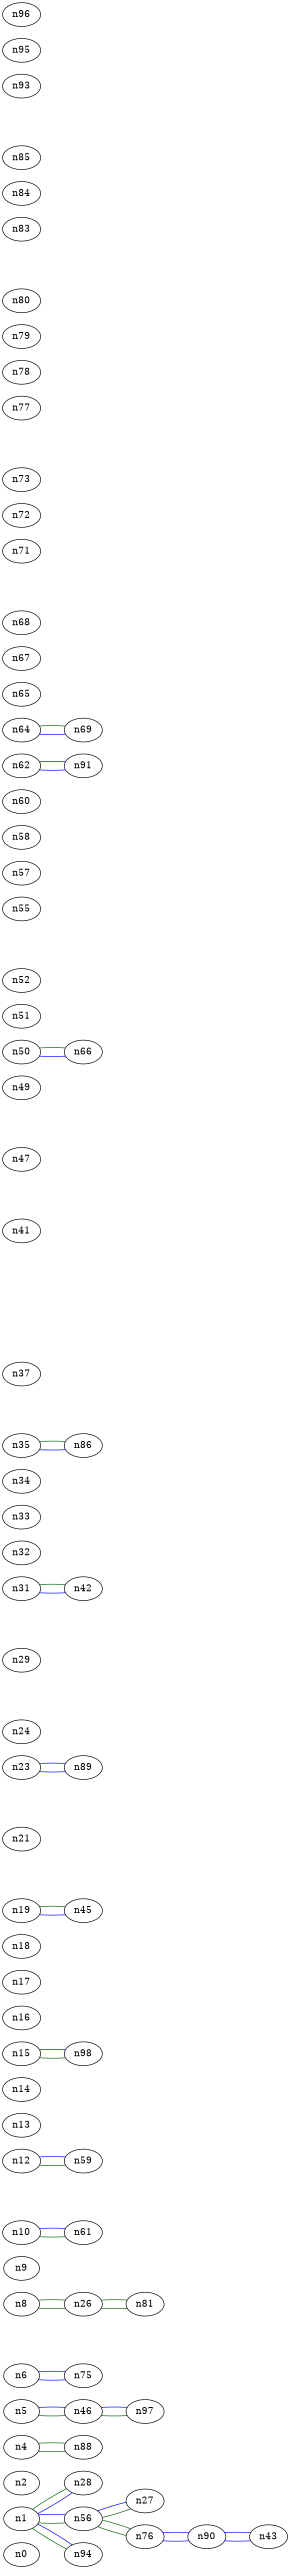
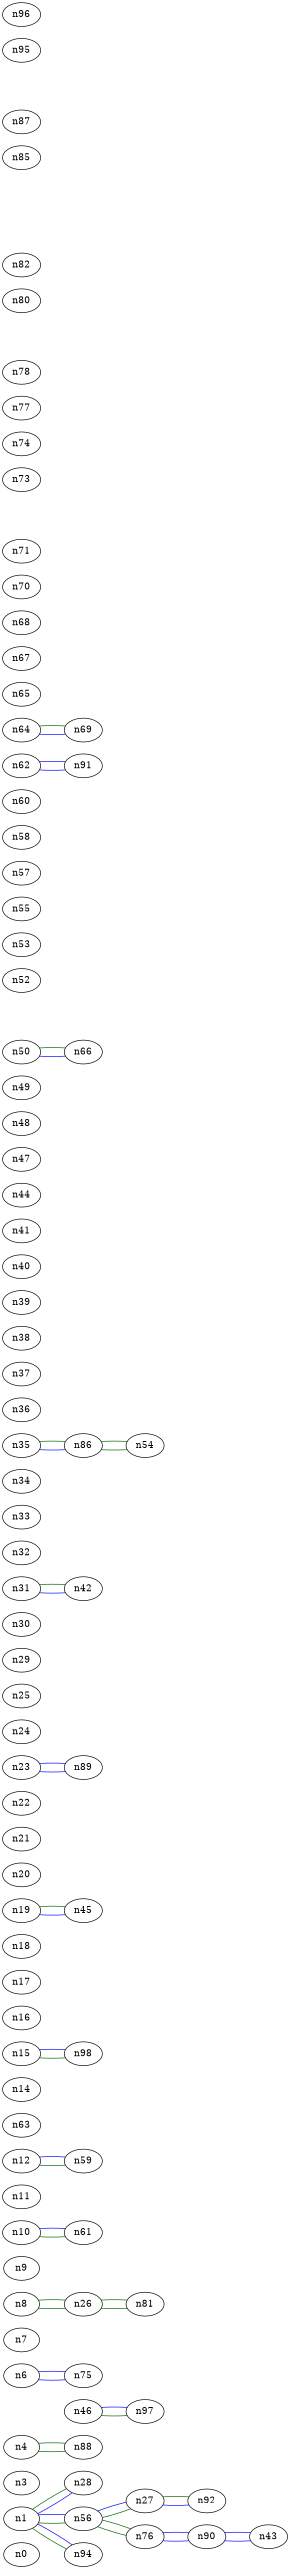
node "n93": removed
node "n87": added
node "n84": removed
node "n83": removed
node "n82": added
node "n79": removed
node "n74": added
node "n72": removed
node "n70": added
node "n53": added
node "n51": removed
node "n48": added
node "n44": added
node "n40": added
node "n39": added
node "n38": added
node "n36": added
node "n54": added
node "n30": added
node "n25": added
node "n22": added
node "n20": added
node "n13": label "n13" -> "n63"
node "n11": added
node "n7": added
node "n5": removed
node "n2": label "n2" -> "n3"
node "n92": added
